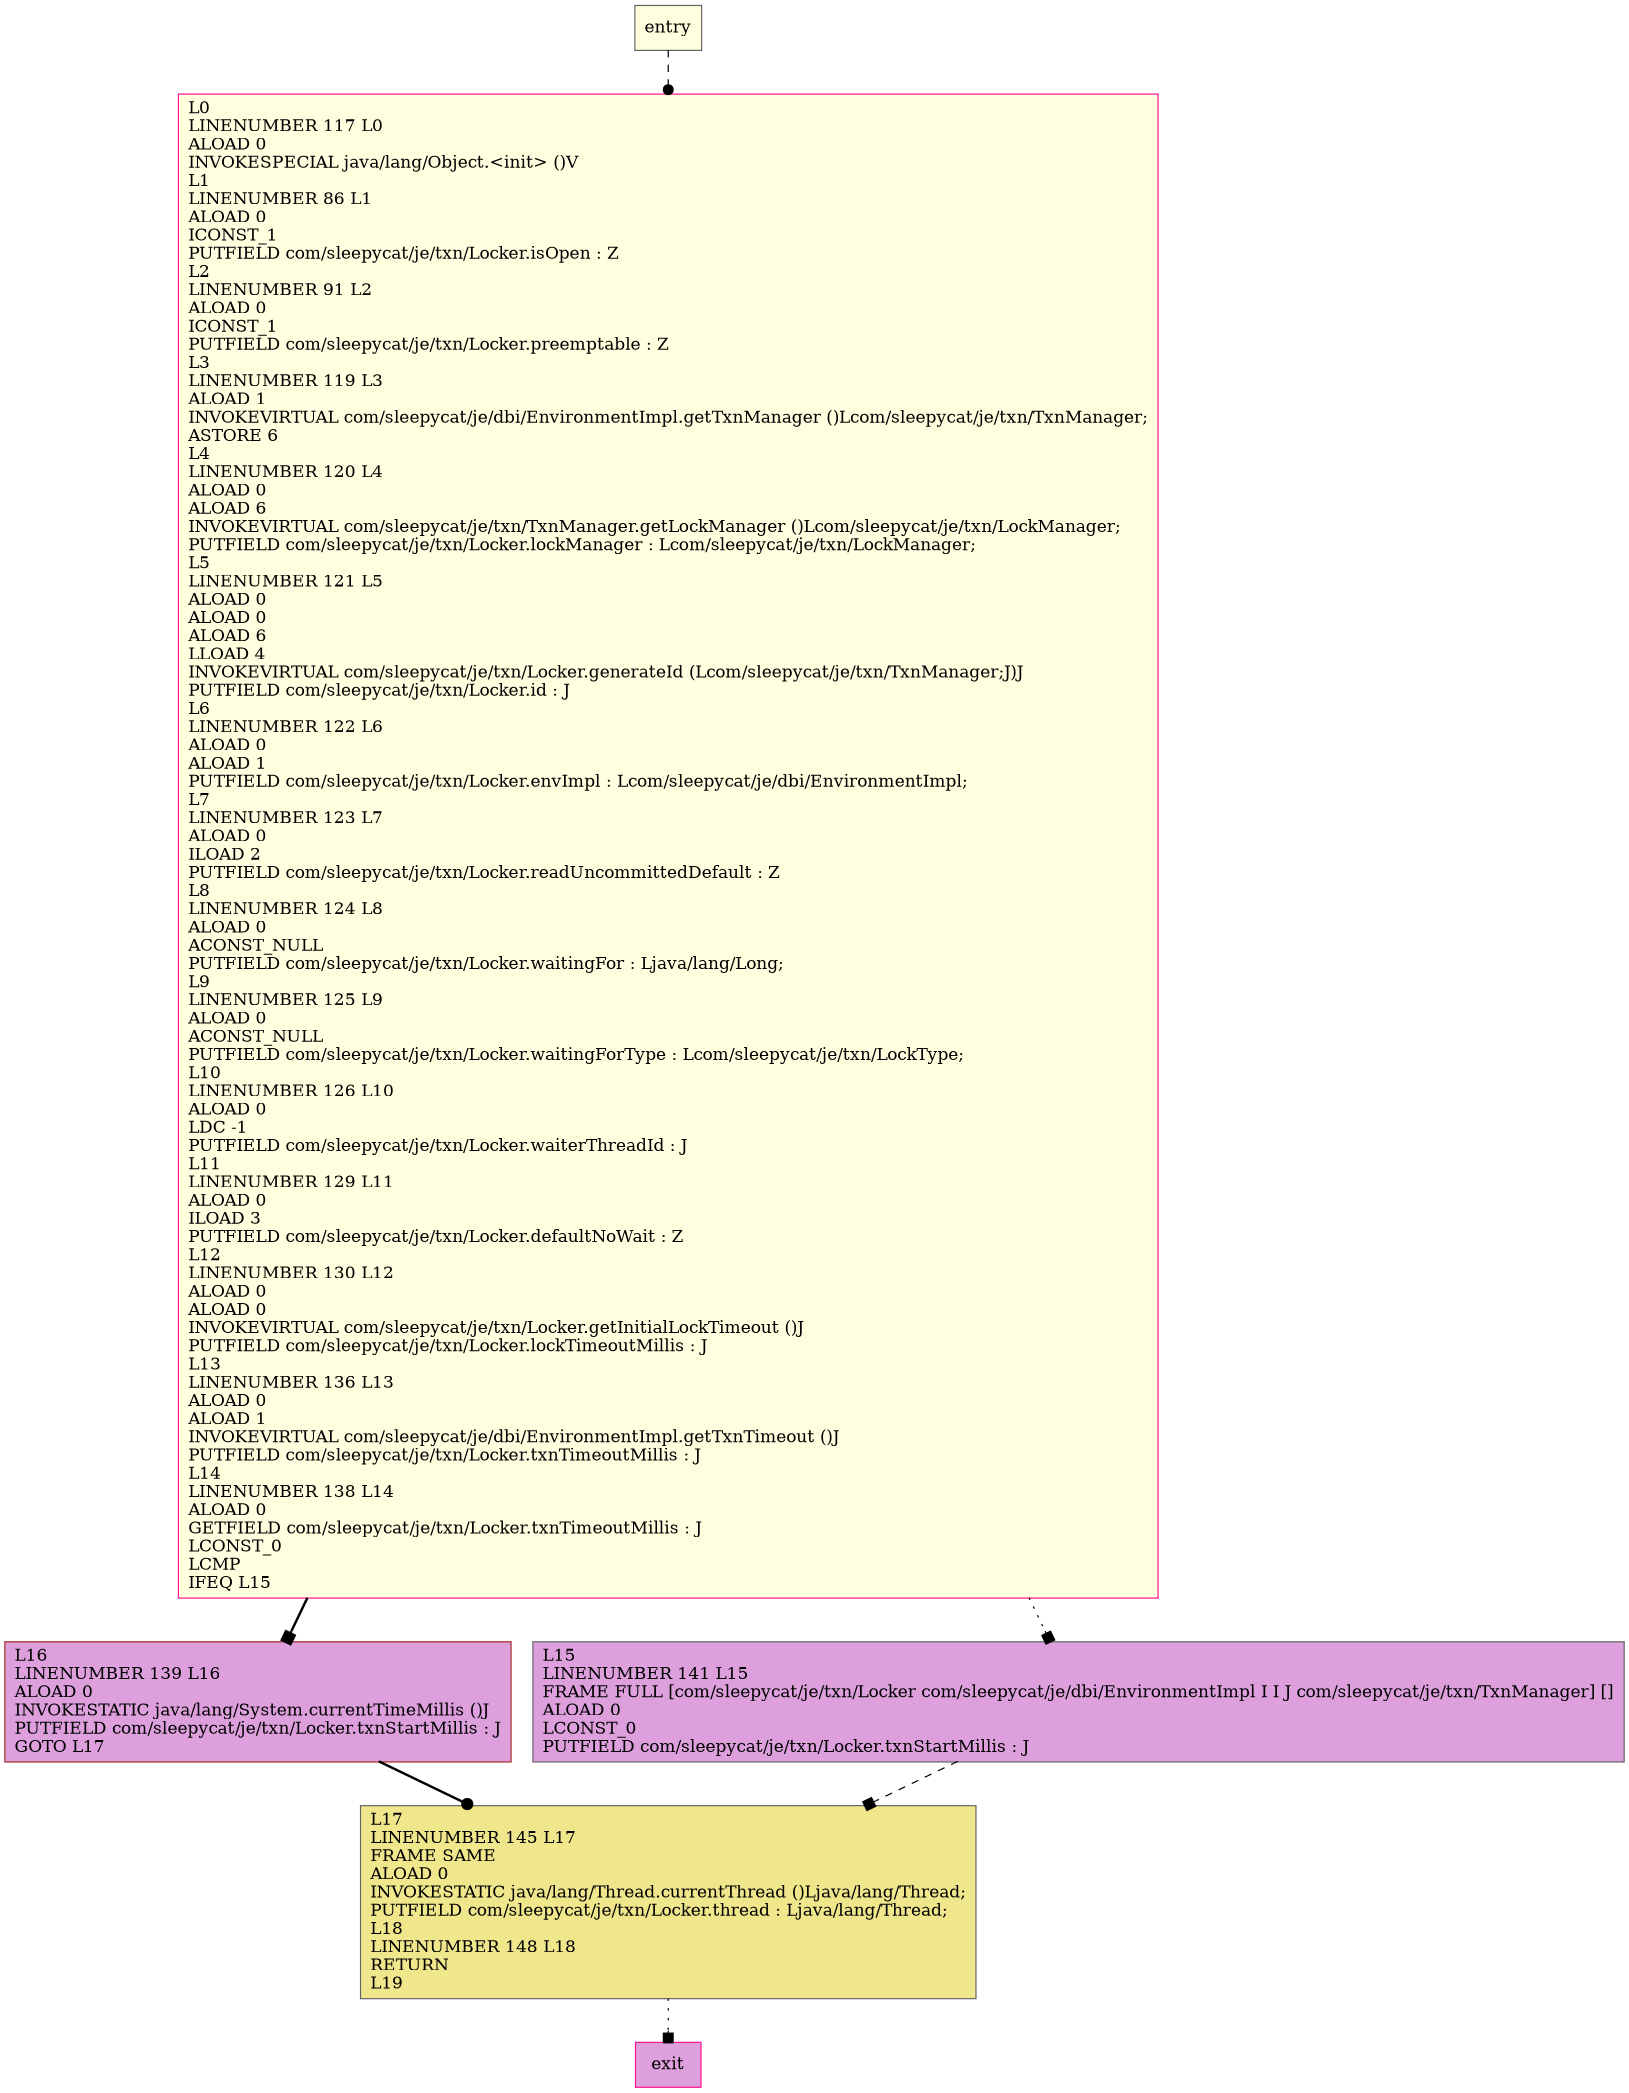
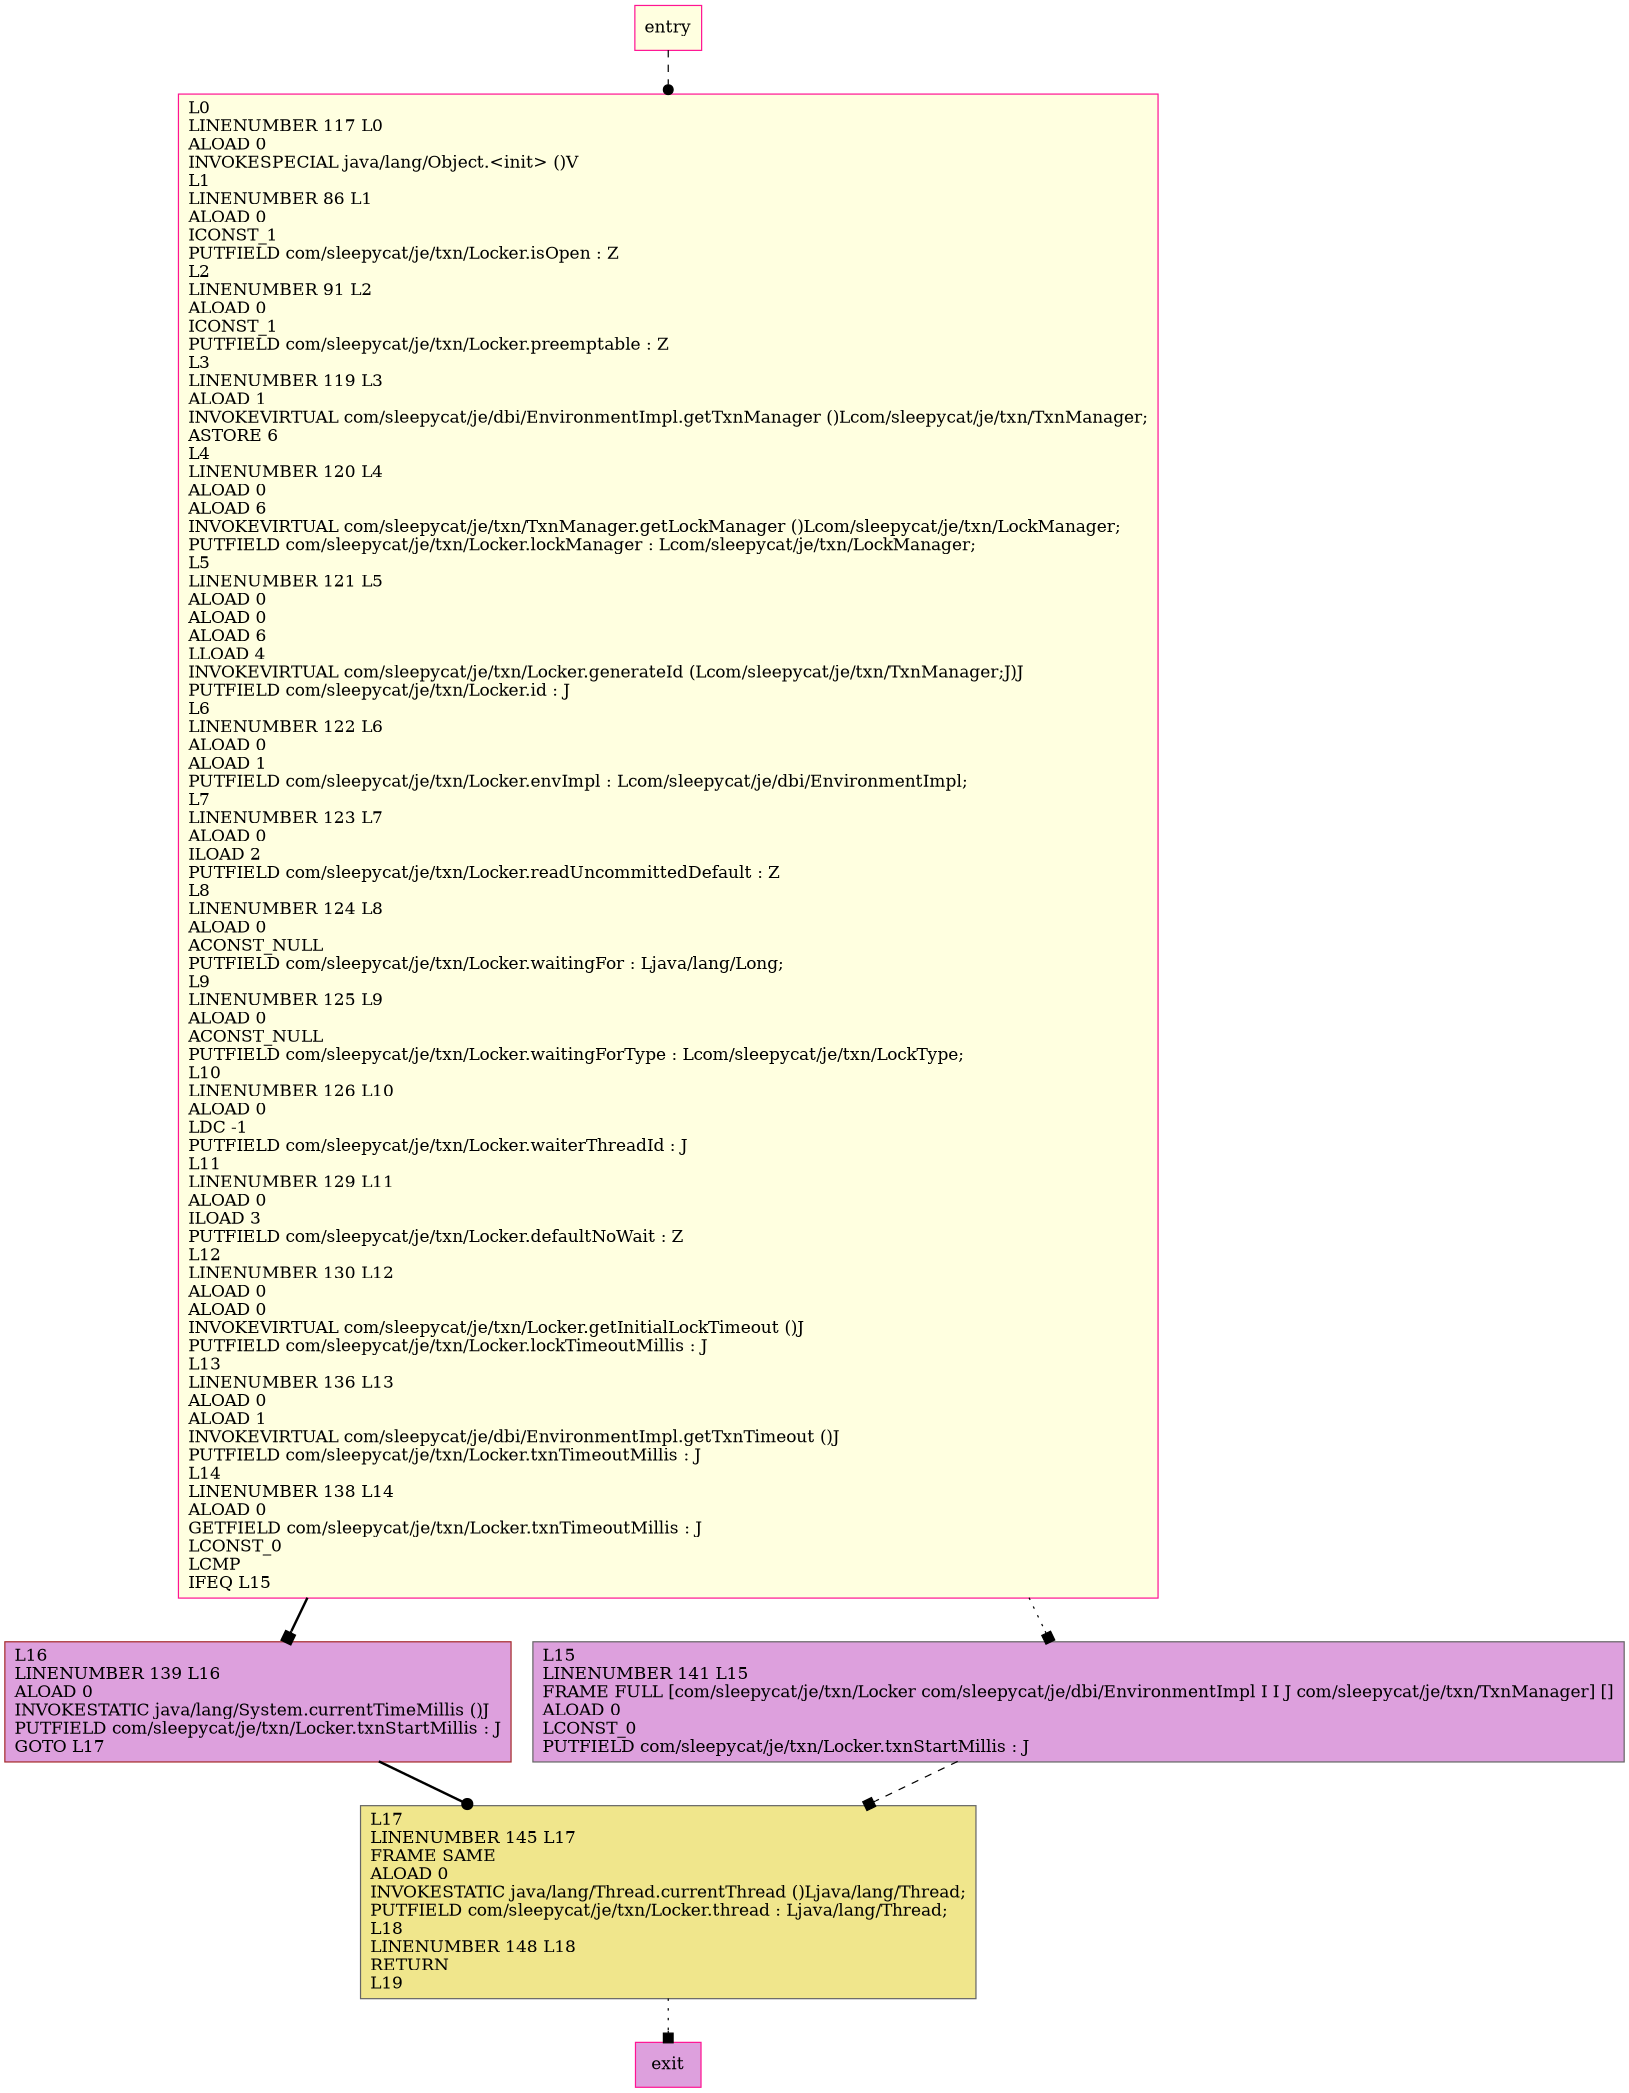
node "entry": color gray40 -> deeppink
